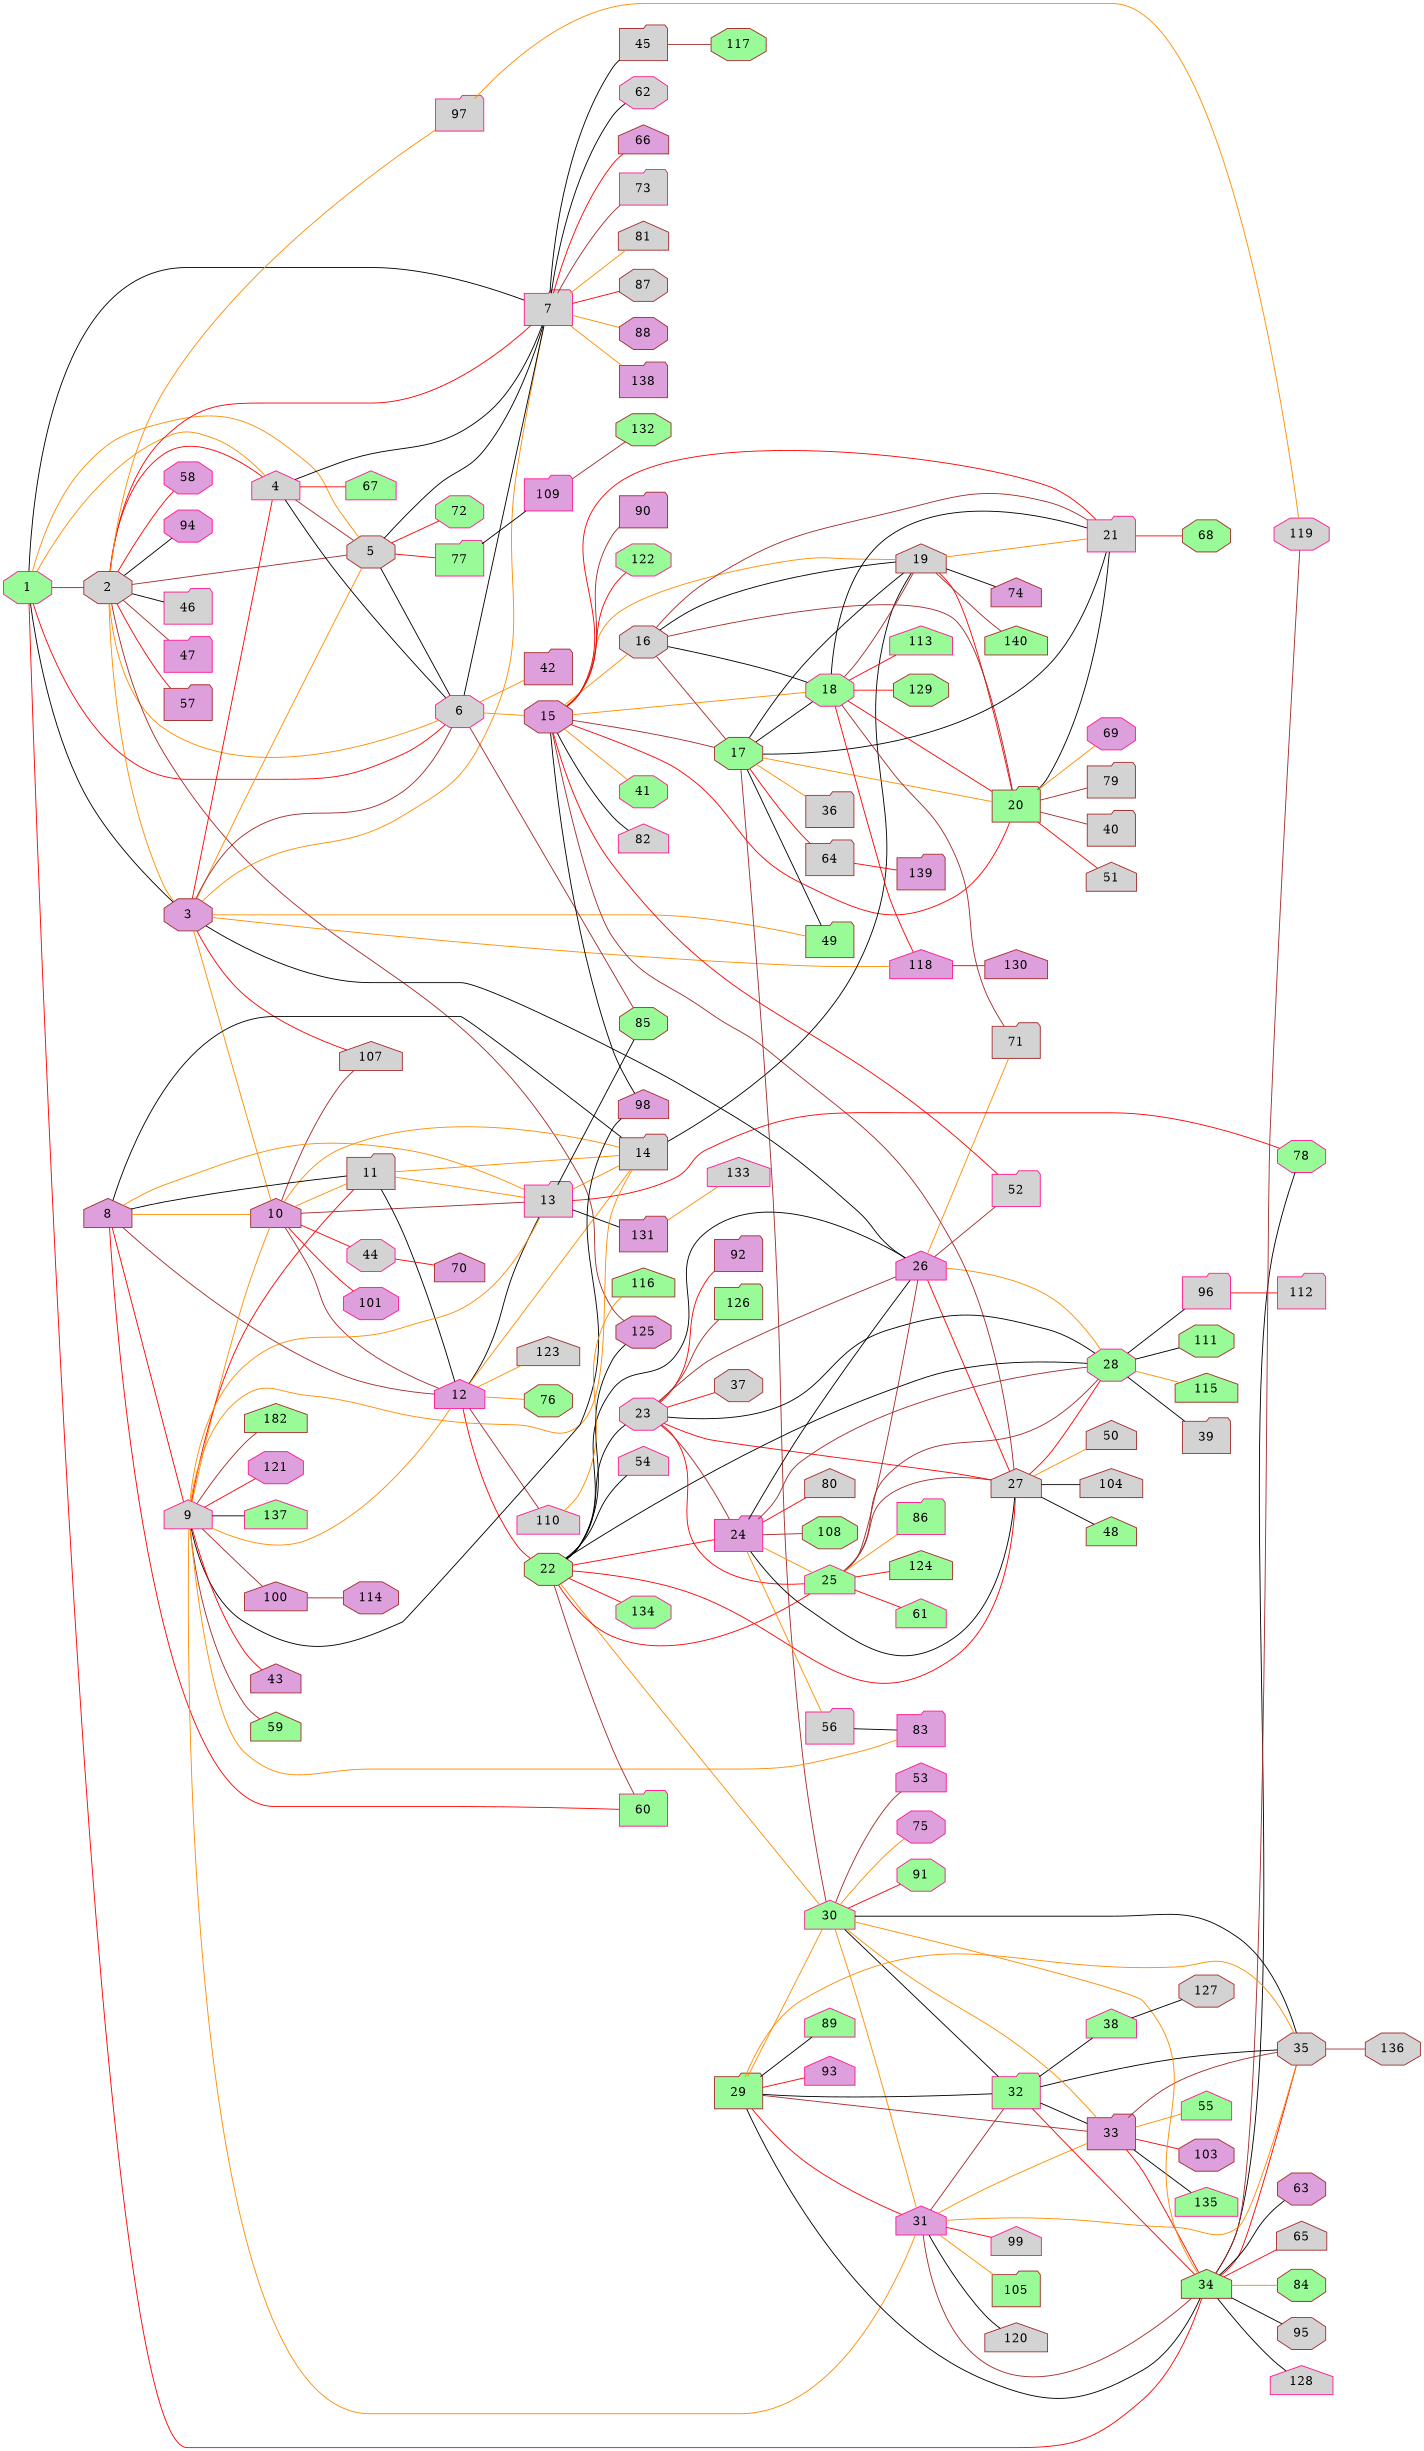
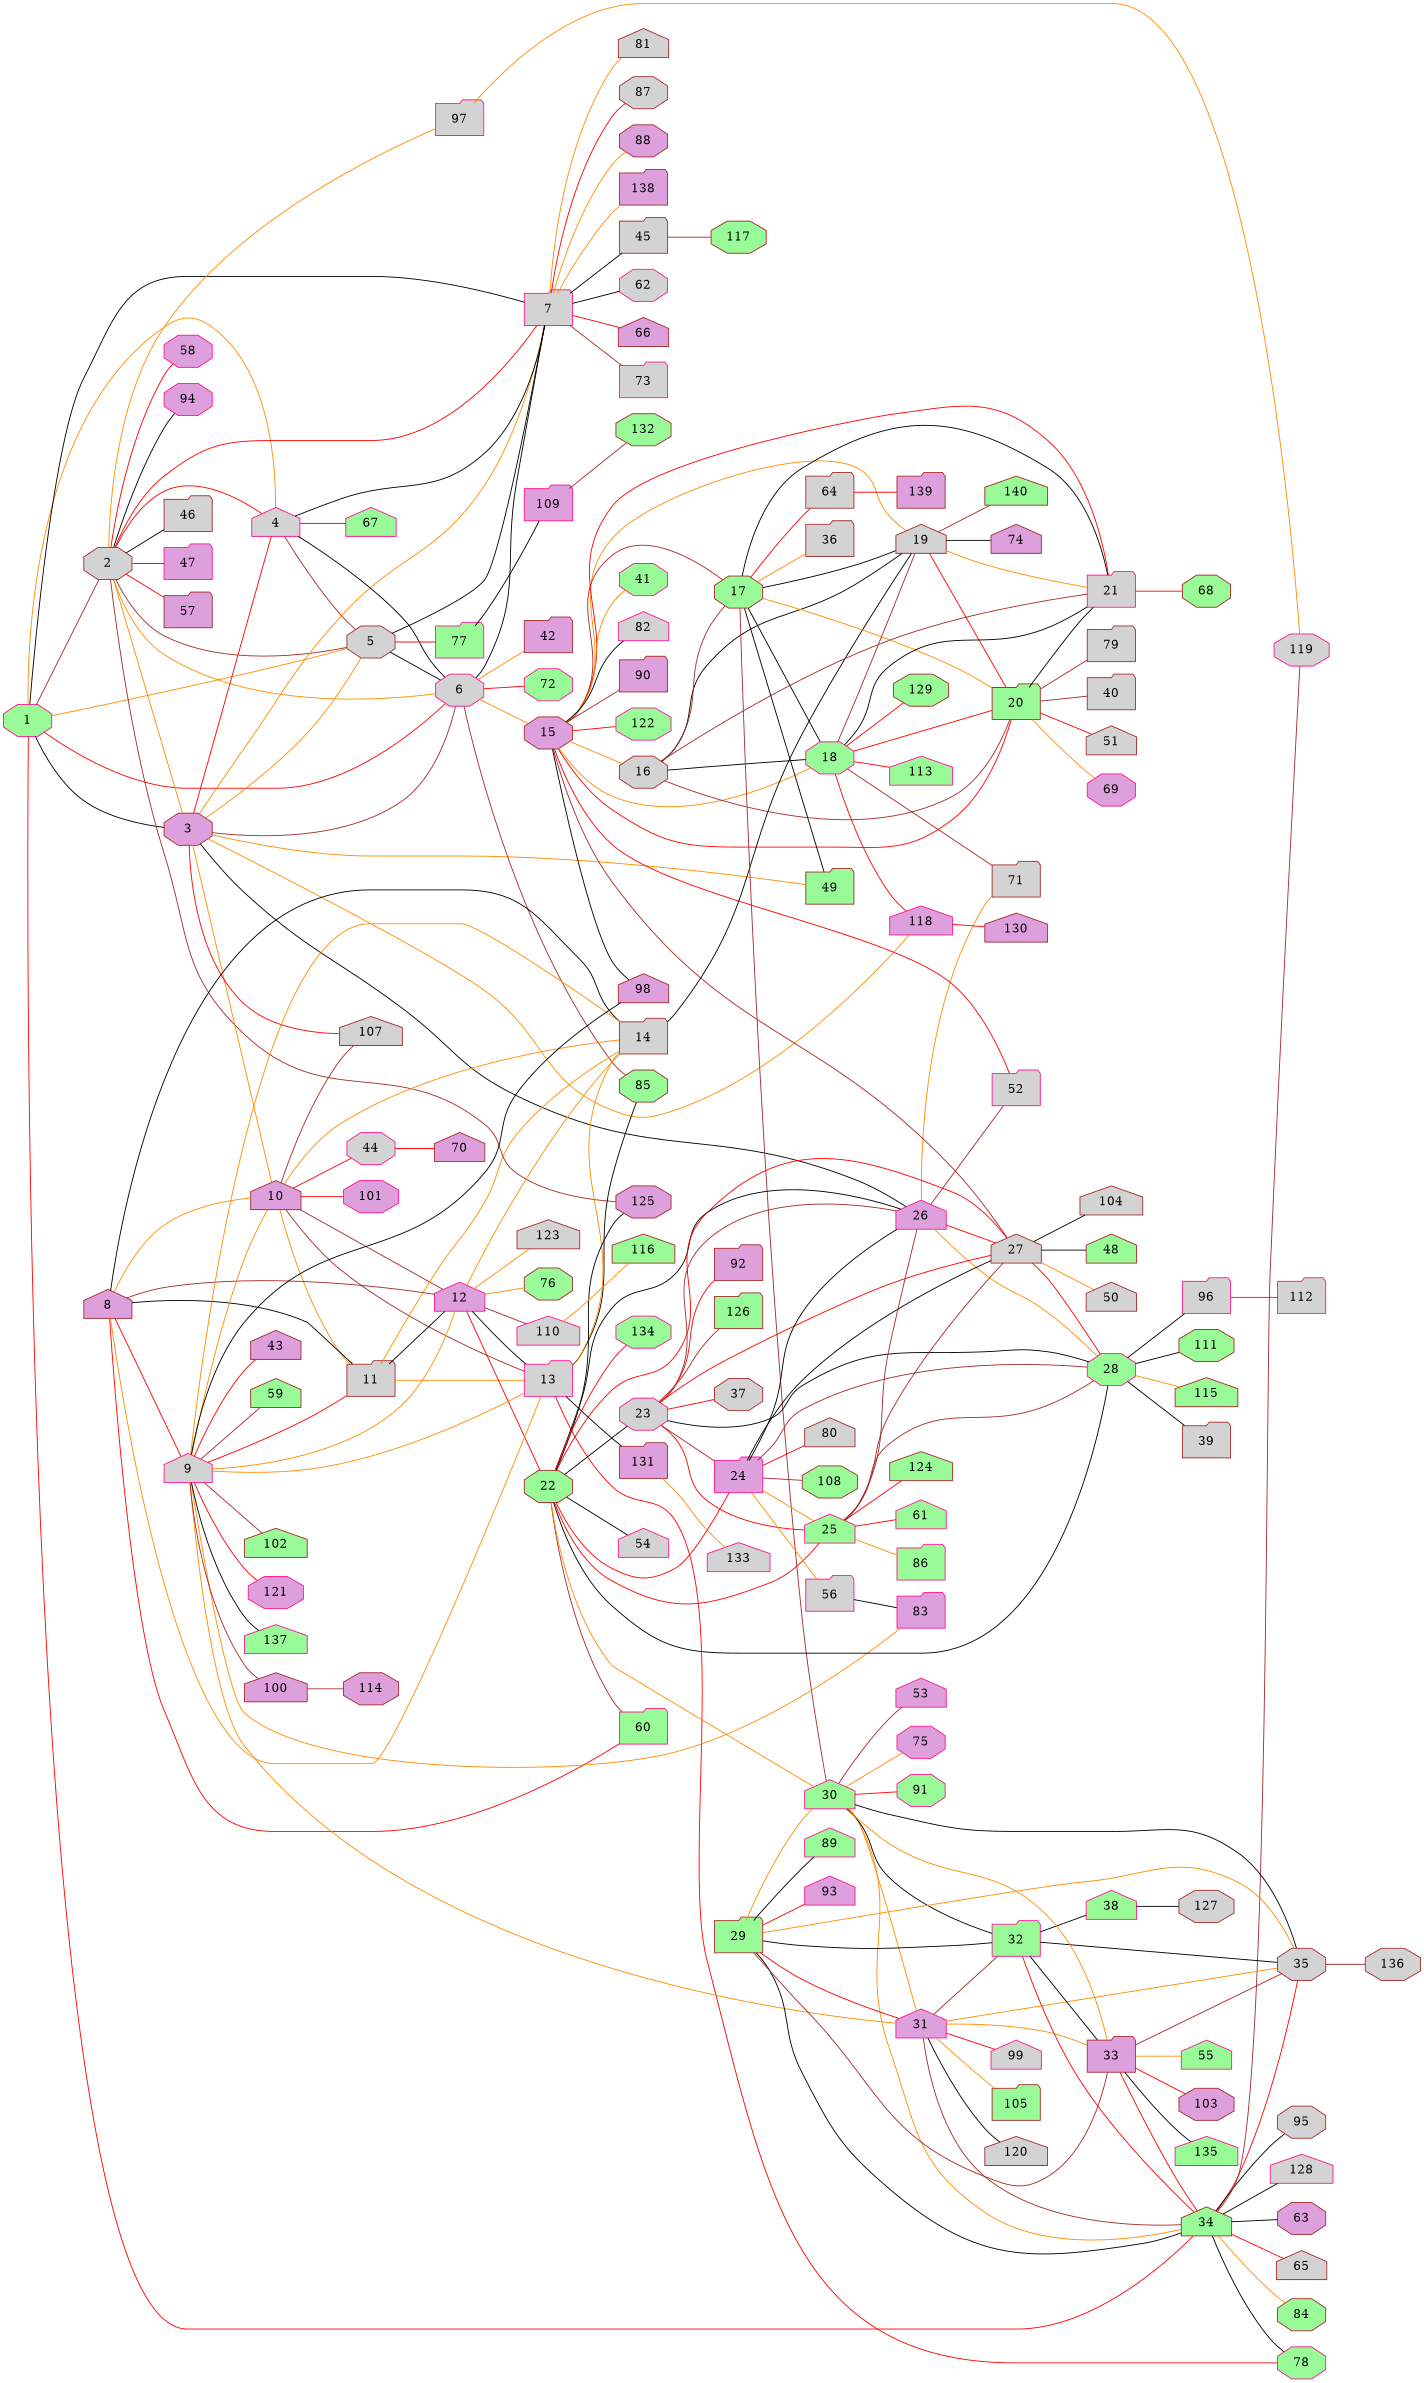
edge "72" -- "5": now "72" -- "6"
node "46": color deeppink -> brown
node "182": label "182" -> "102"
